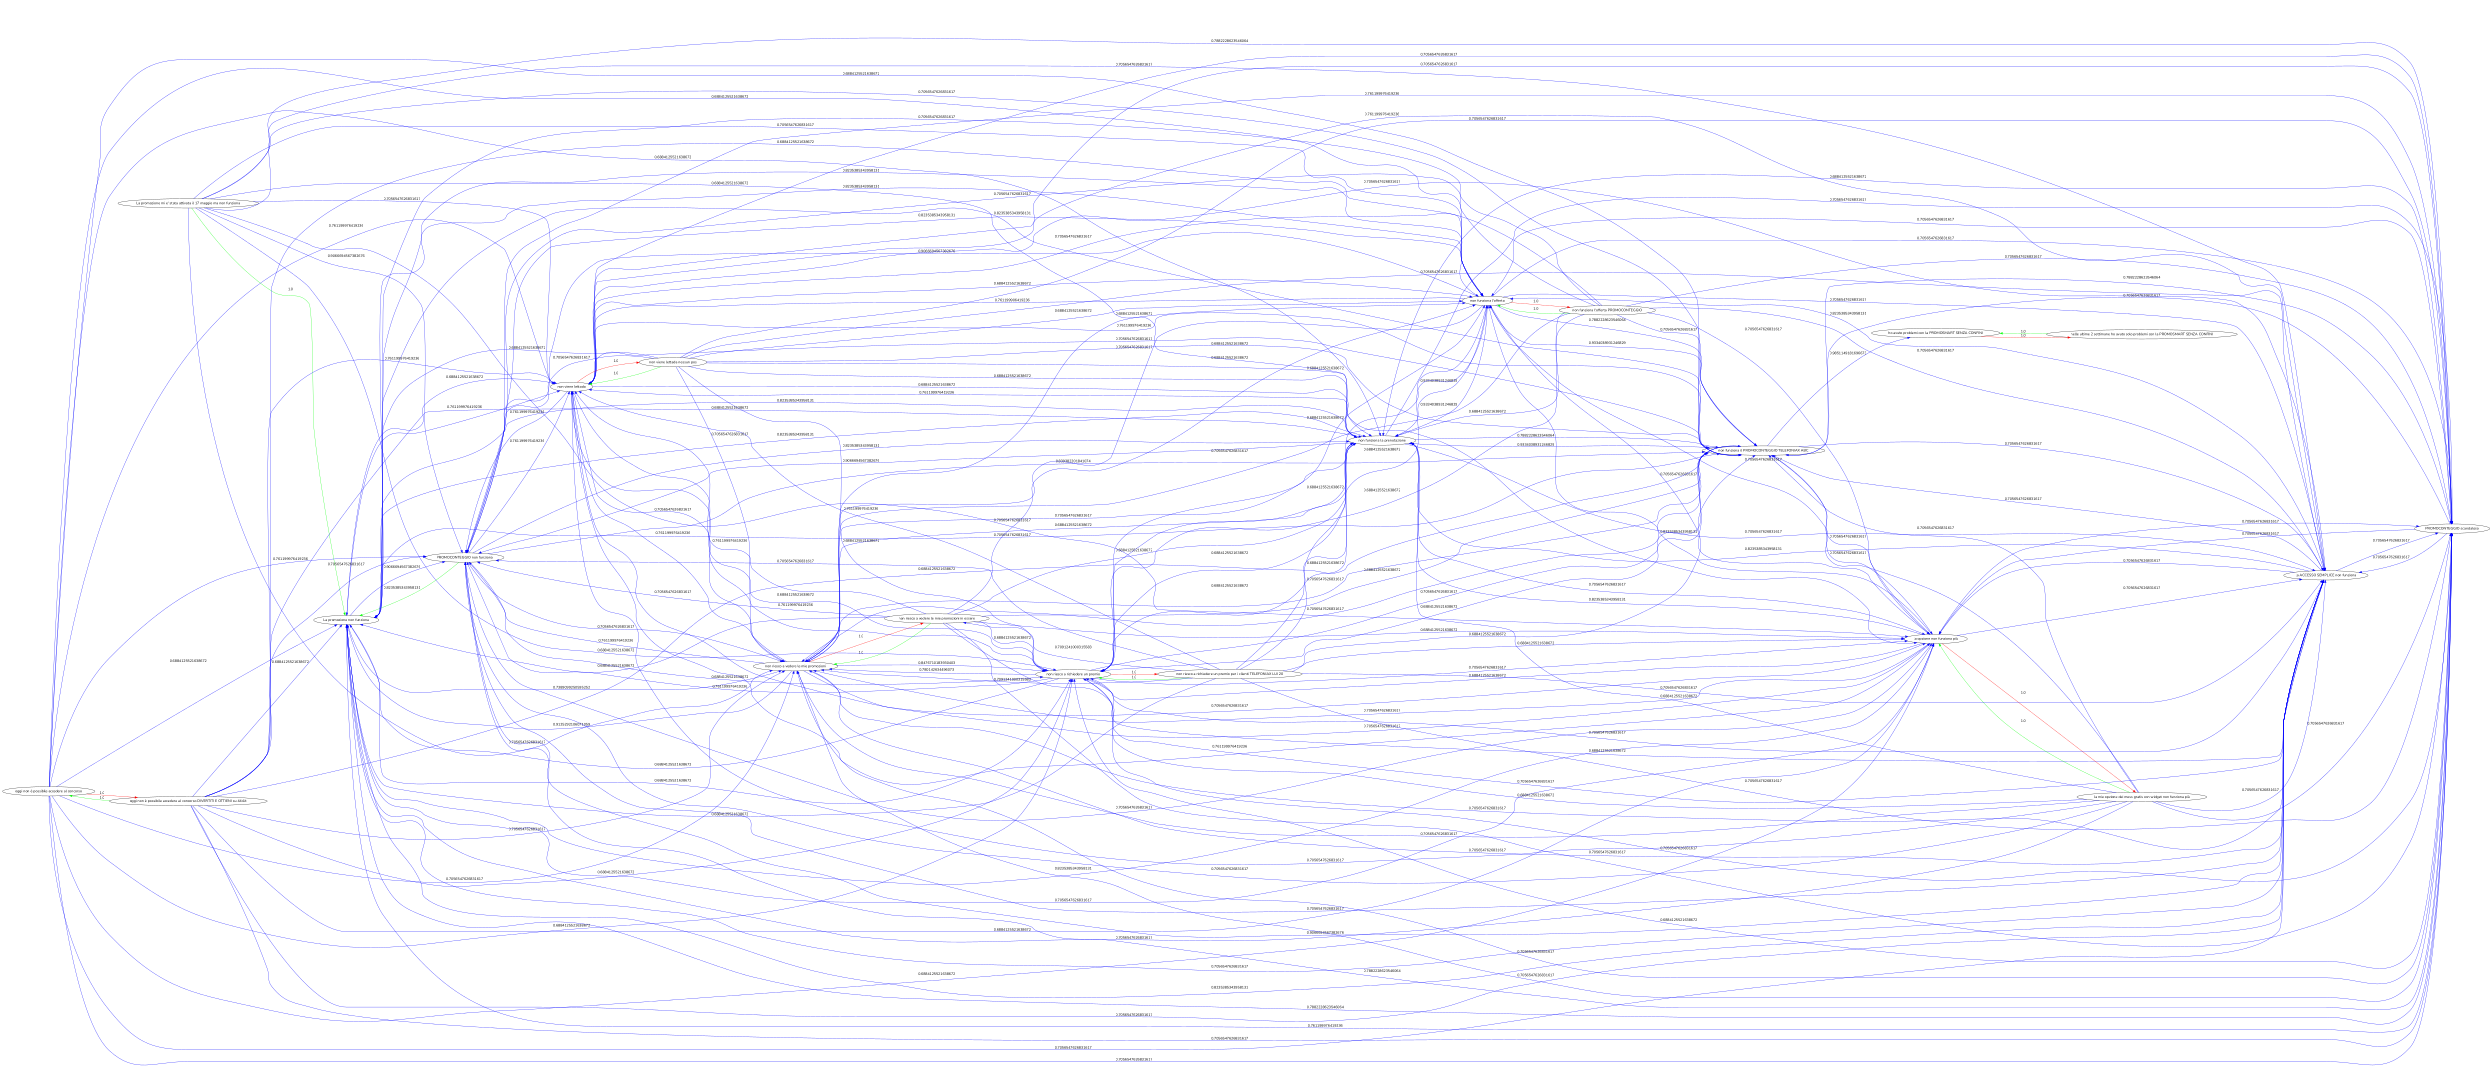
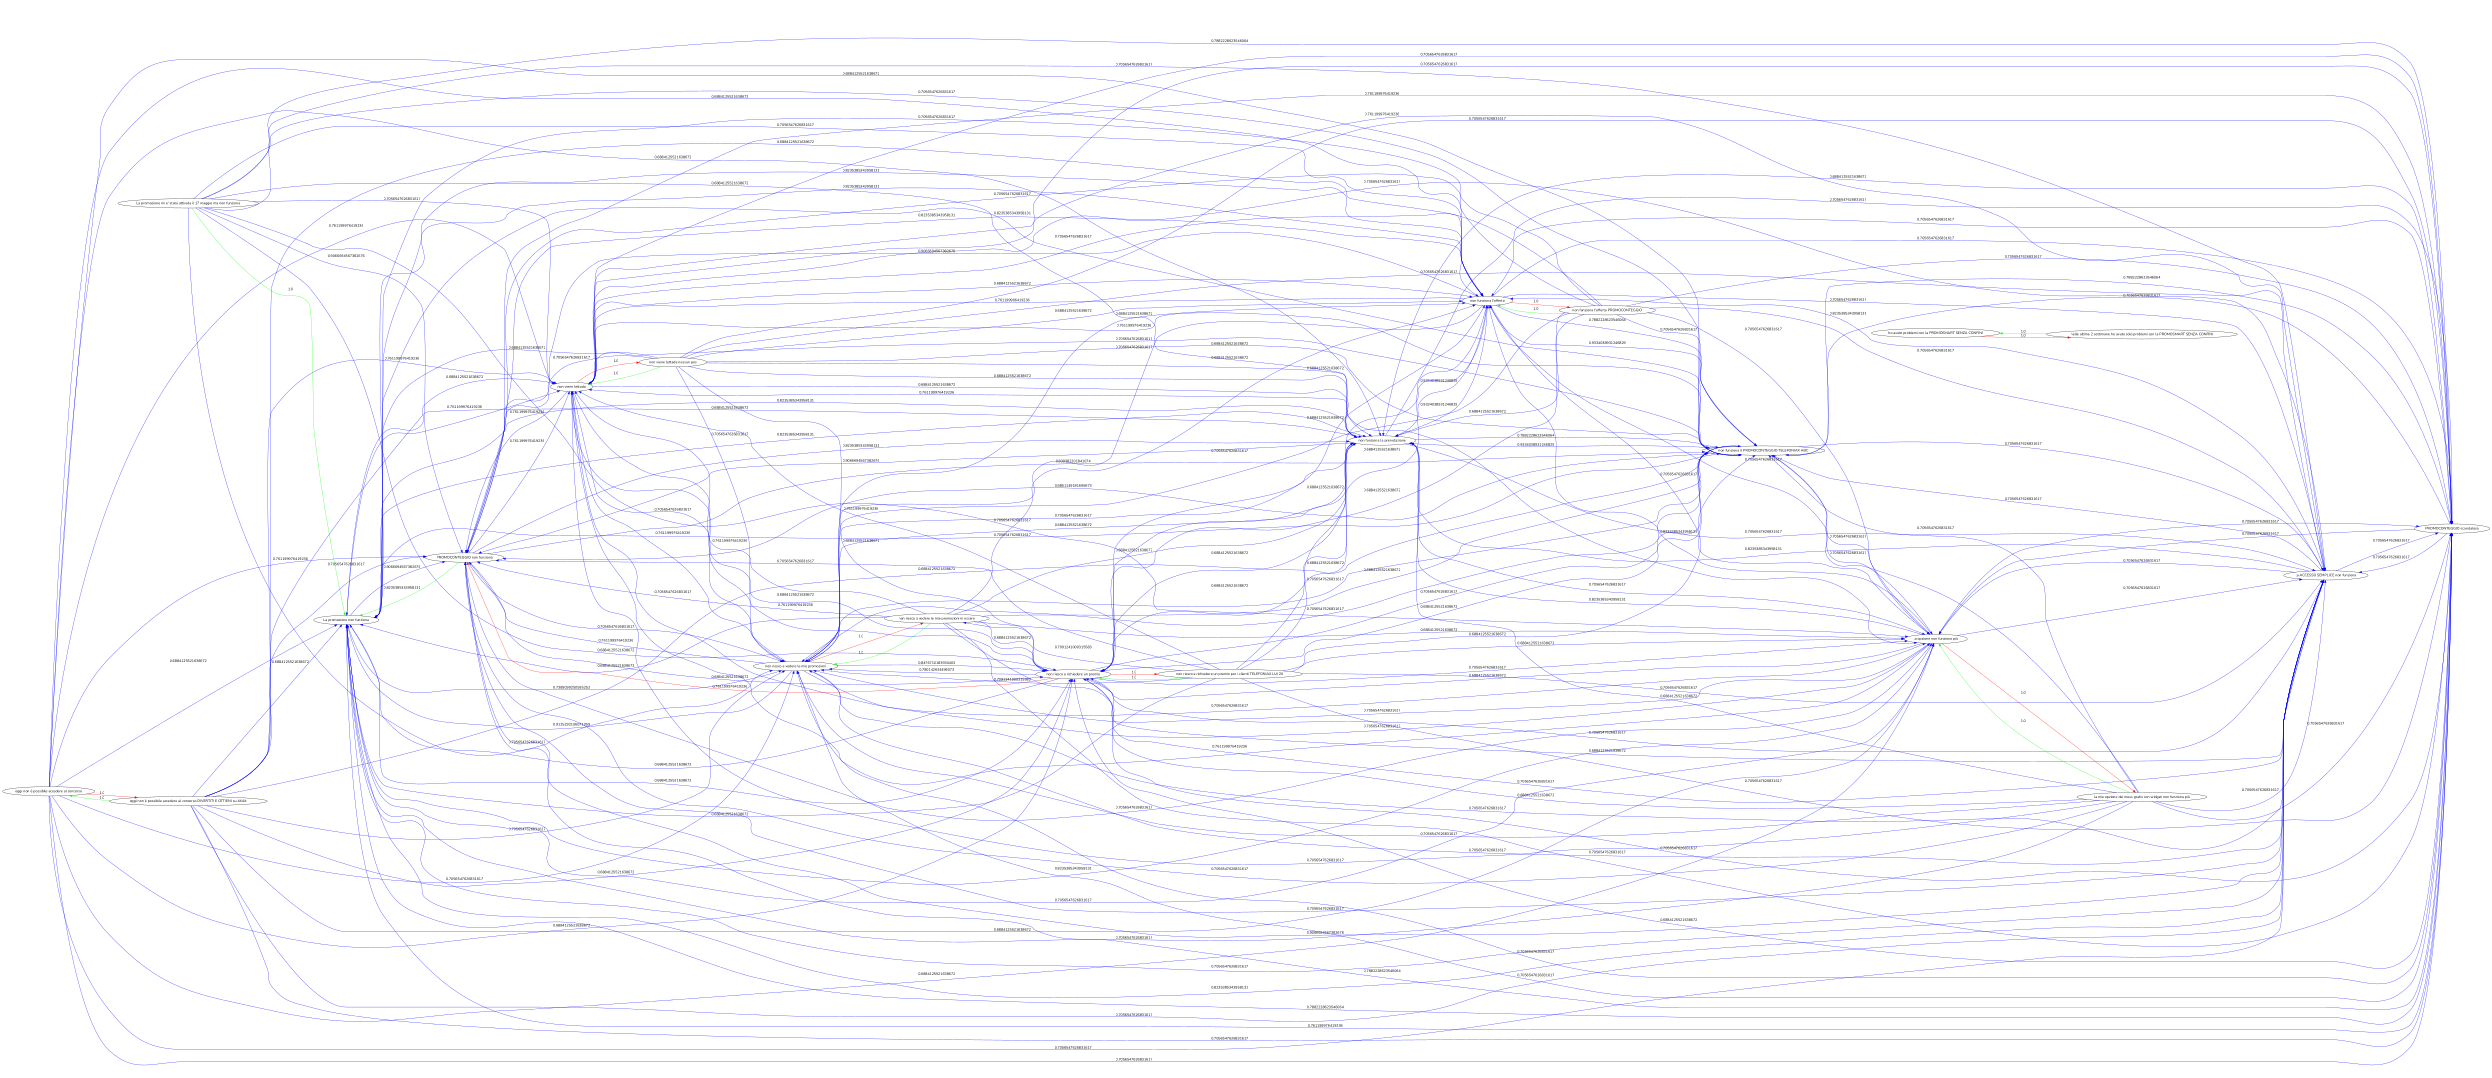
edge "non funziona il PROMOCONTEGGIO TELEFONIAX ABC" -> "ho avuto problemi con la PROMOSMART SENZA CONFINI": now "non funziona il PROMOCONTEGGIO TELEFONIAX ABC" -> "PROMOCONTEGGIO non funziona"
edge "non riesco a richiedere un premio" -> "PROMOCONTEGGIO non funziona": color blue -> red
